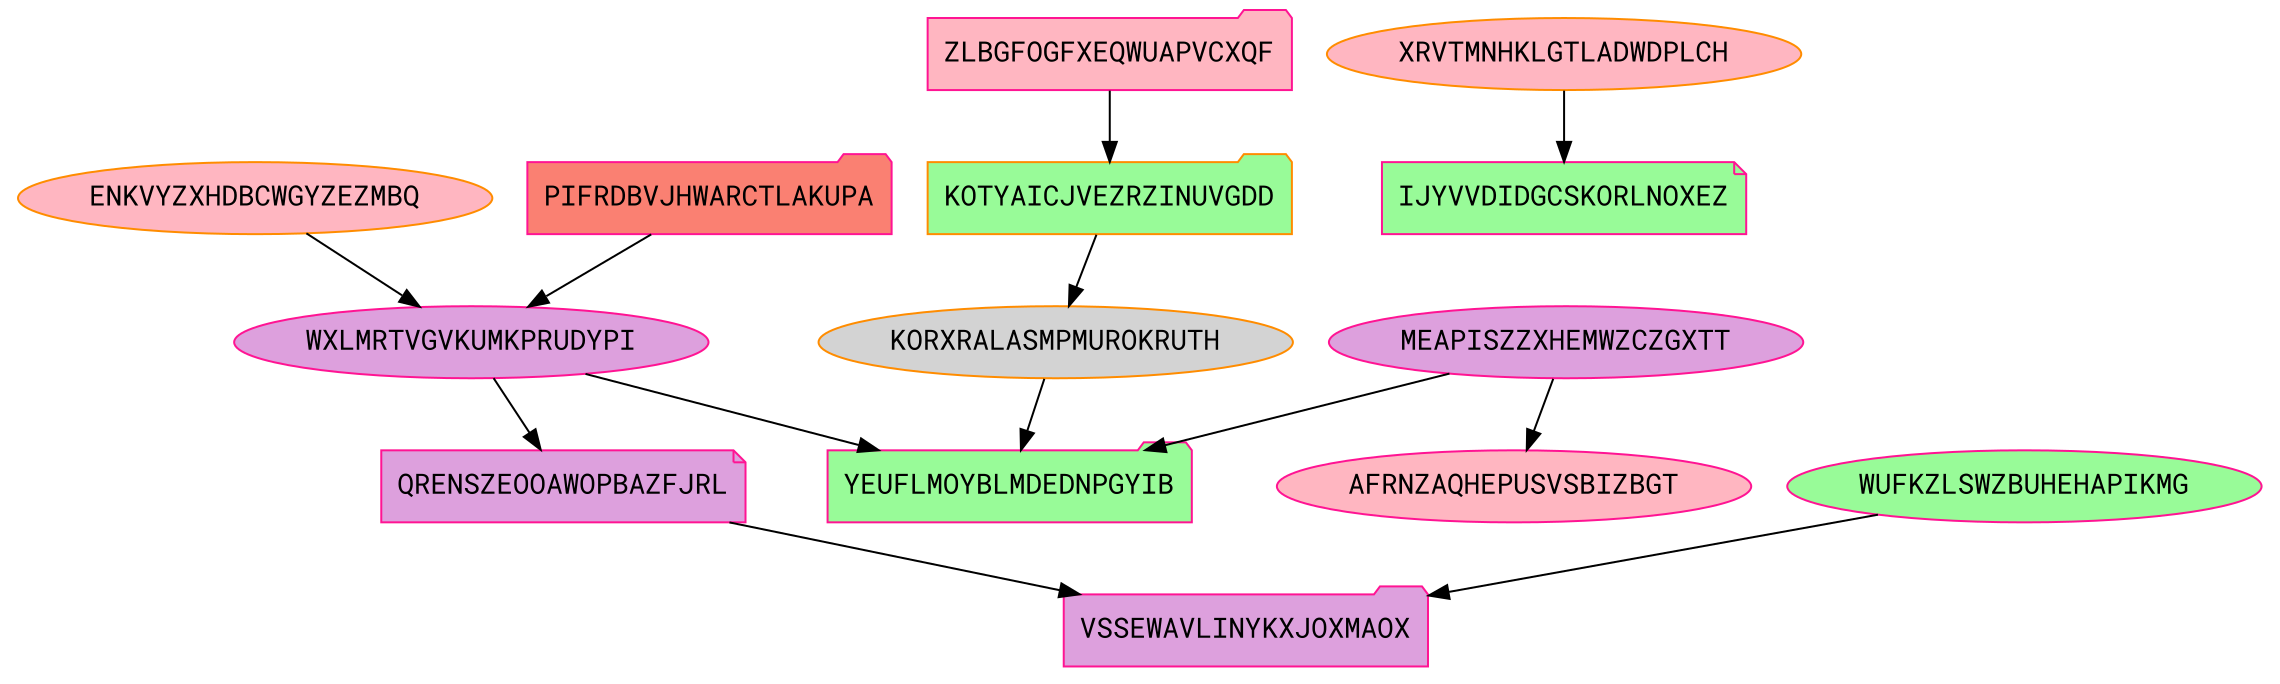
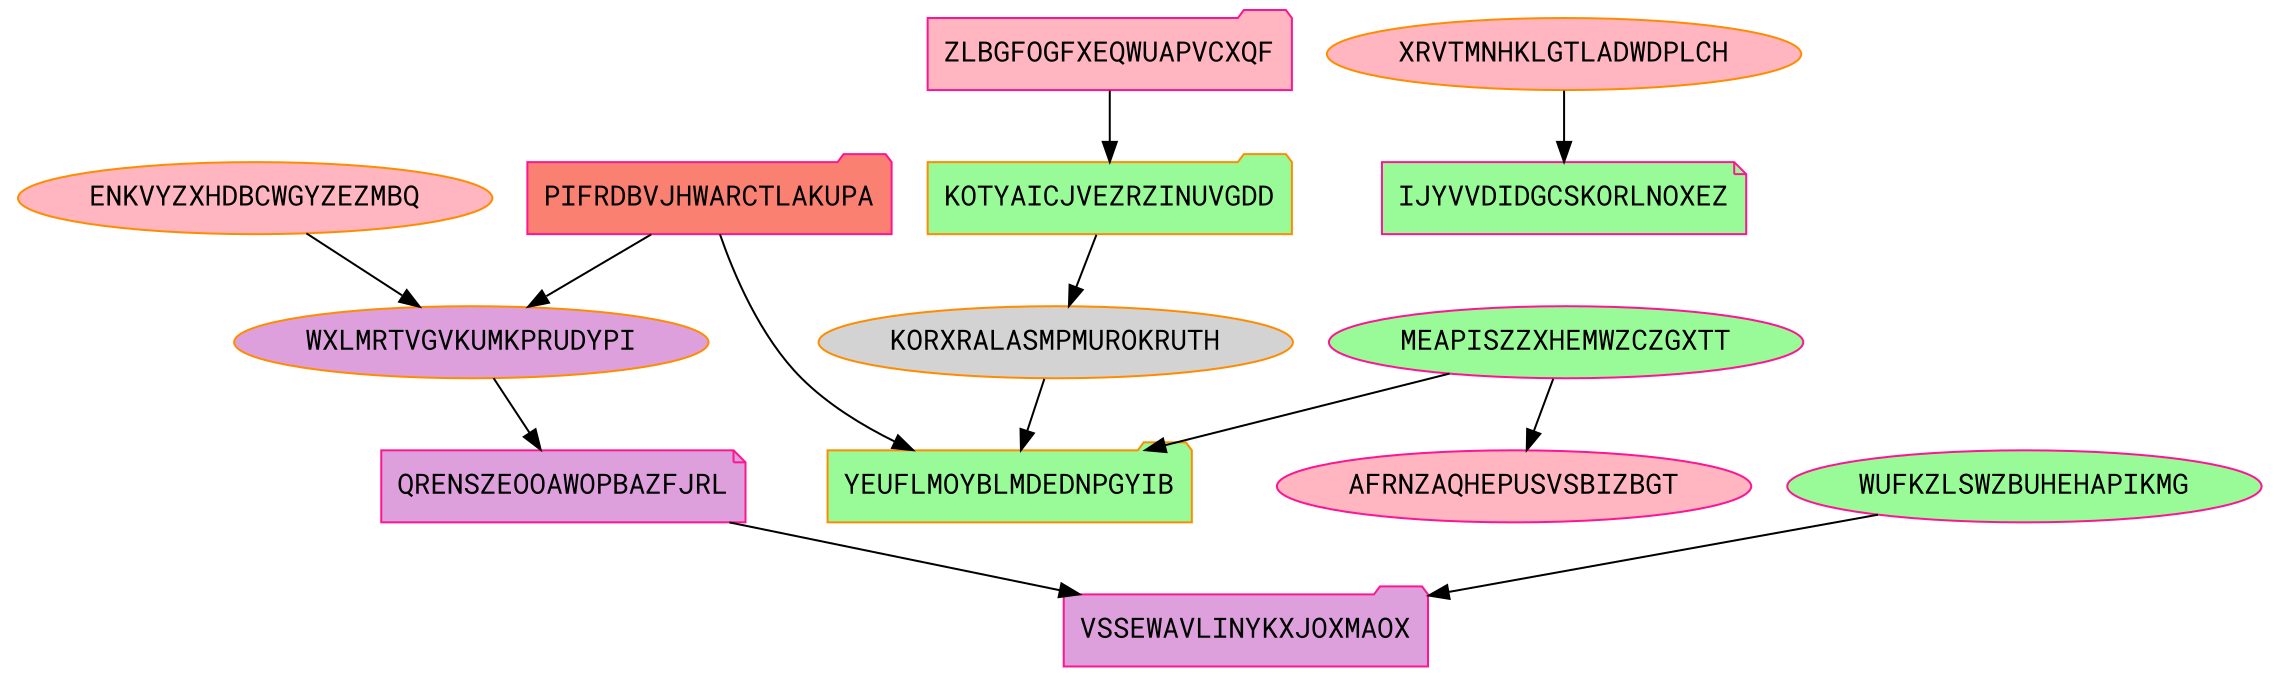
node "WXLMRTVGVKUMKPRUDYPI": color deeppink -> darkorange
node "MEAPISZZXHEMWZCZGXTT": fillcolor plum -> palegreen
edge "WXLMRTVGVKUMKPRUDYPI" -> "YEUFLMOYBLMDEDNPGYIB": now "PIFRDBVJHWARCTLAKUPA" -> "YEUFLMOYBLMDEDNPGYIB"
node "YEUFLMOYBLMDEDNPGYIB": color deeppink -> darkorange
